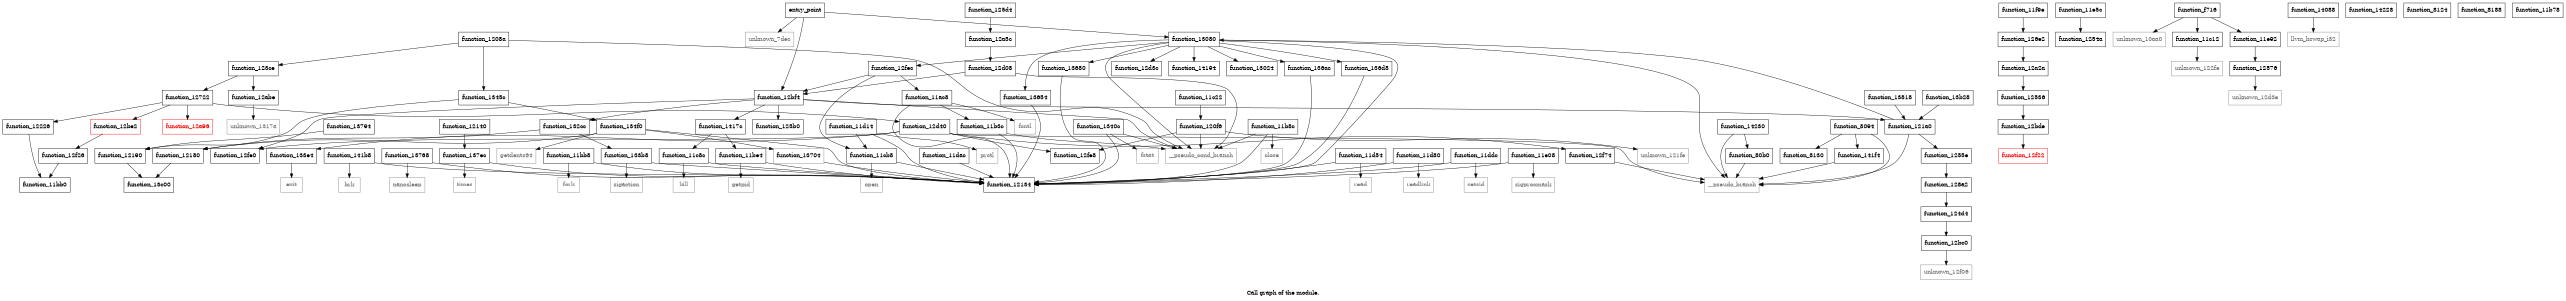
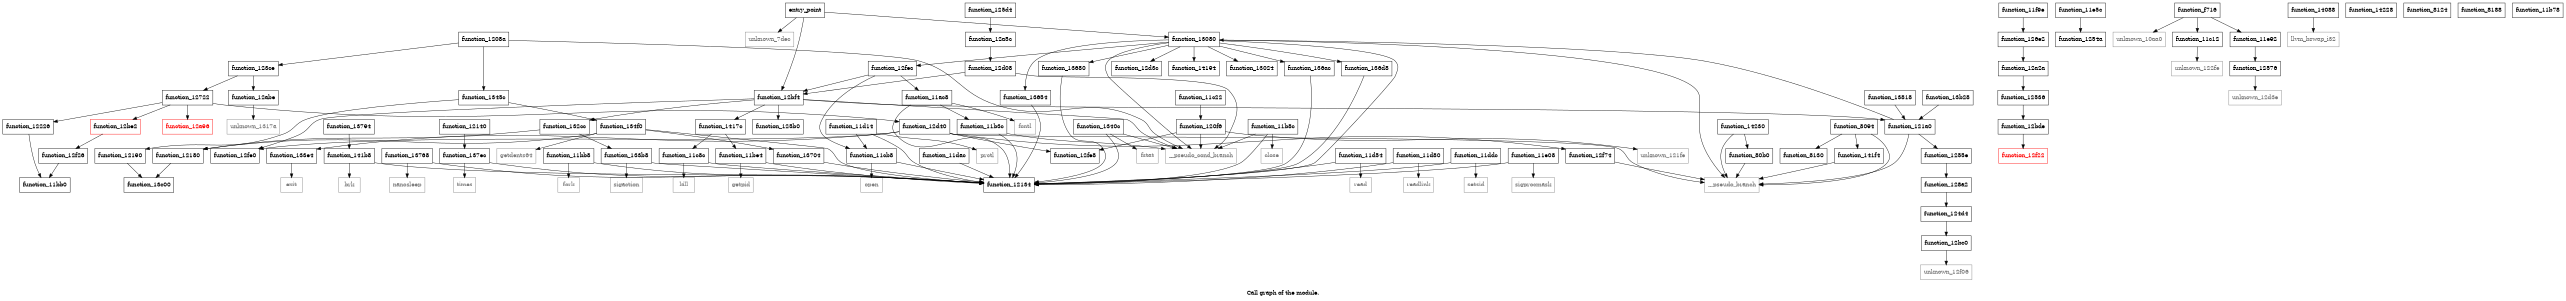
edge "function_13794" -> "function_12190": now "function_13794" -> "function_141b8"
node "function_13704": color gray50 -> black
